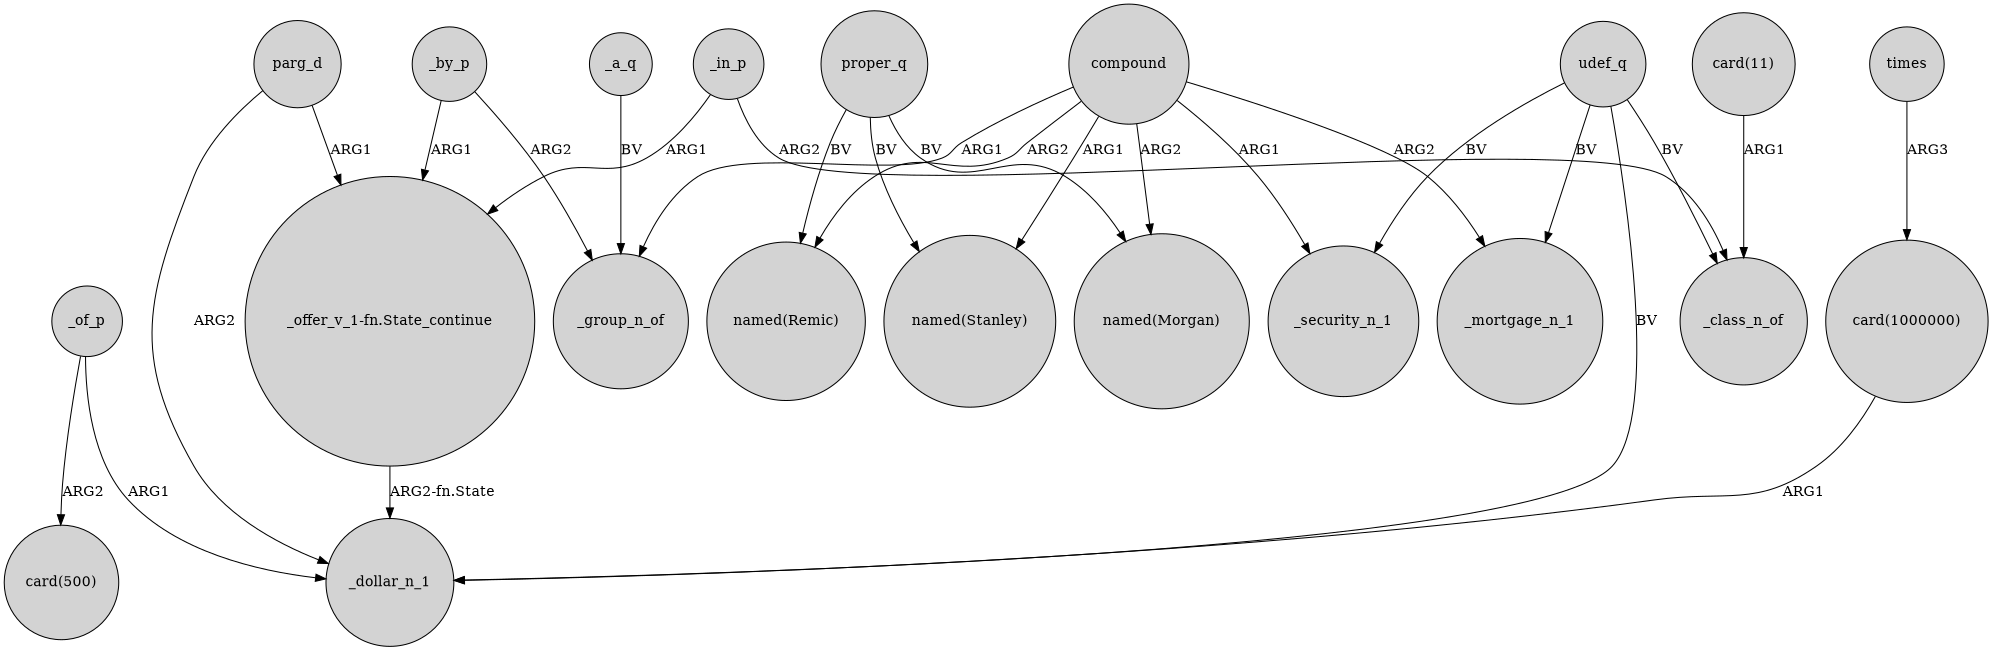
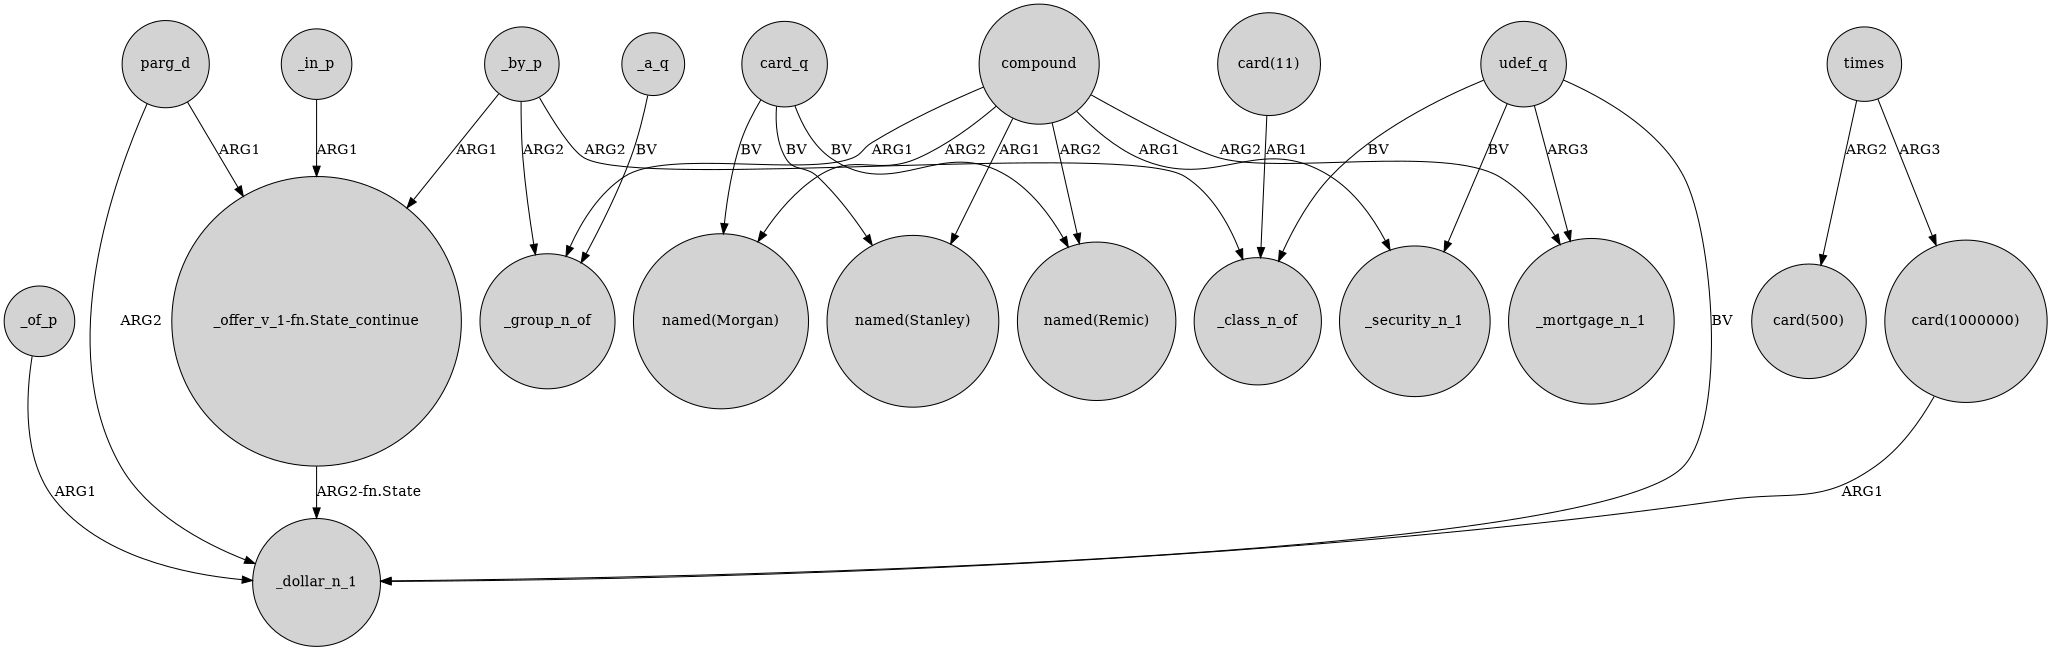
node "proper_q": label "proper_q" -> "card_q"
edge "udef_q" -> "_mortgage_n_1": label "BV" -> "ARG3"
edge "_in_p" -> "_class_n_of": now "_by_p" -> "_class_n_of"
edge "_of_p" -> "card(500)": now "times" -> "card(500)"
